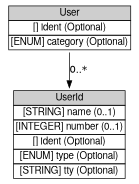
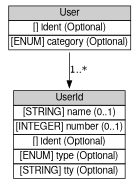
edge "User" -> "UserId": label "0..*" -> "1..*"
